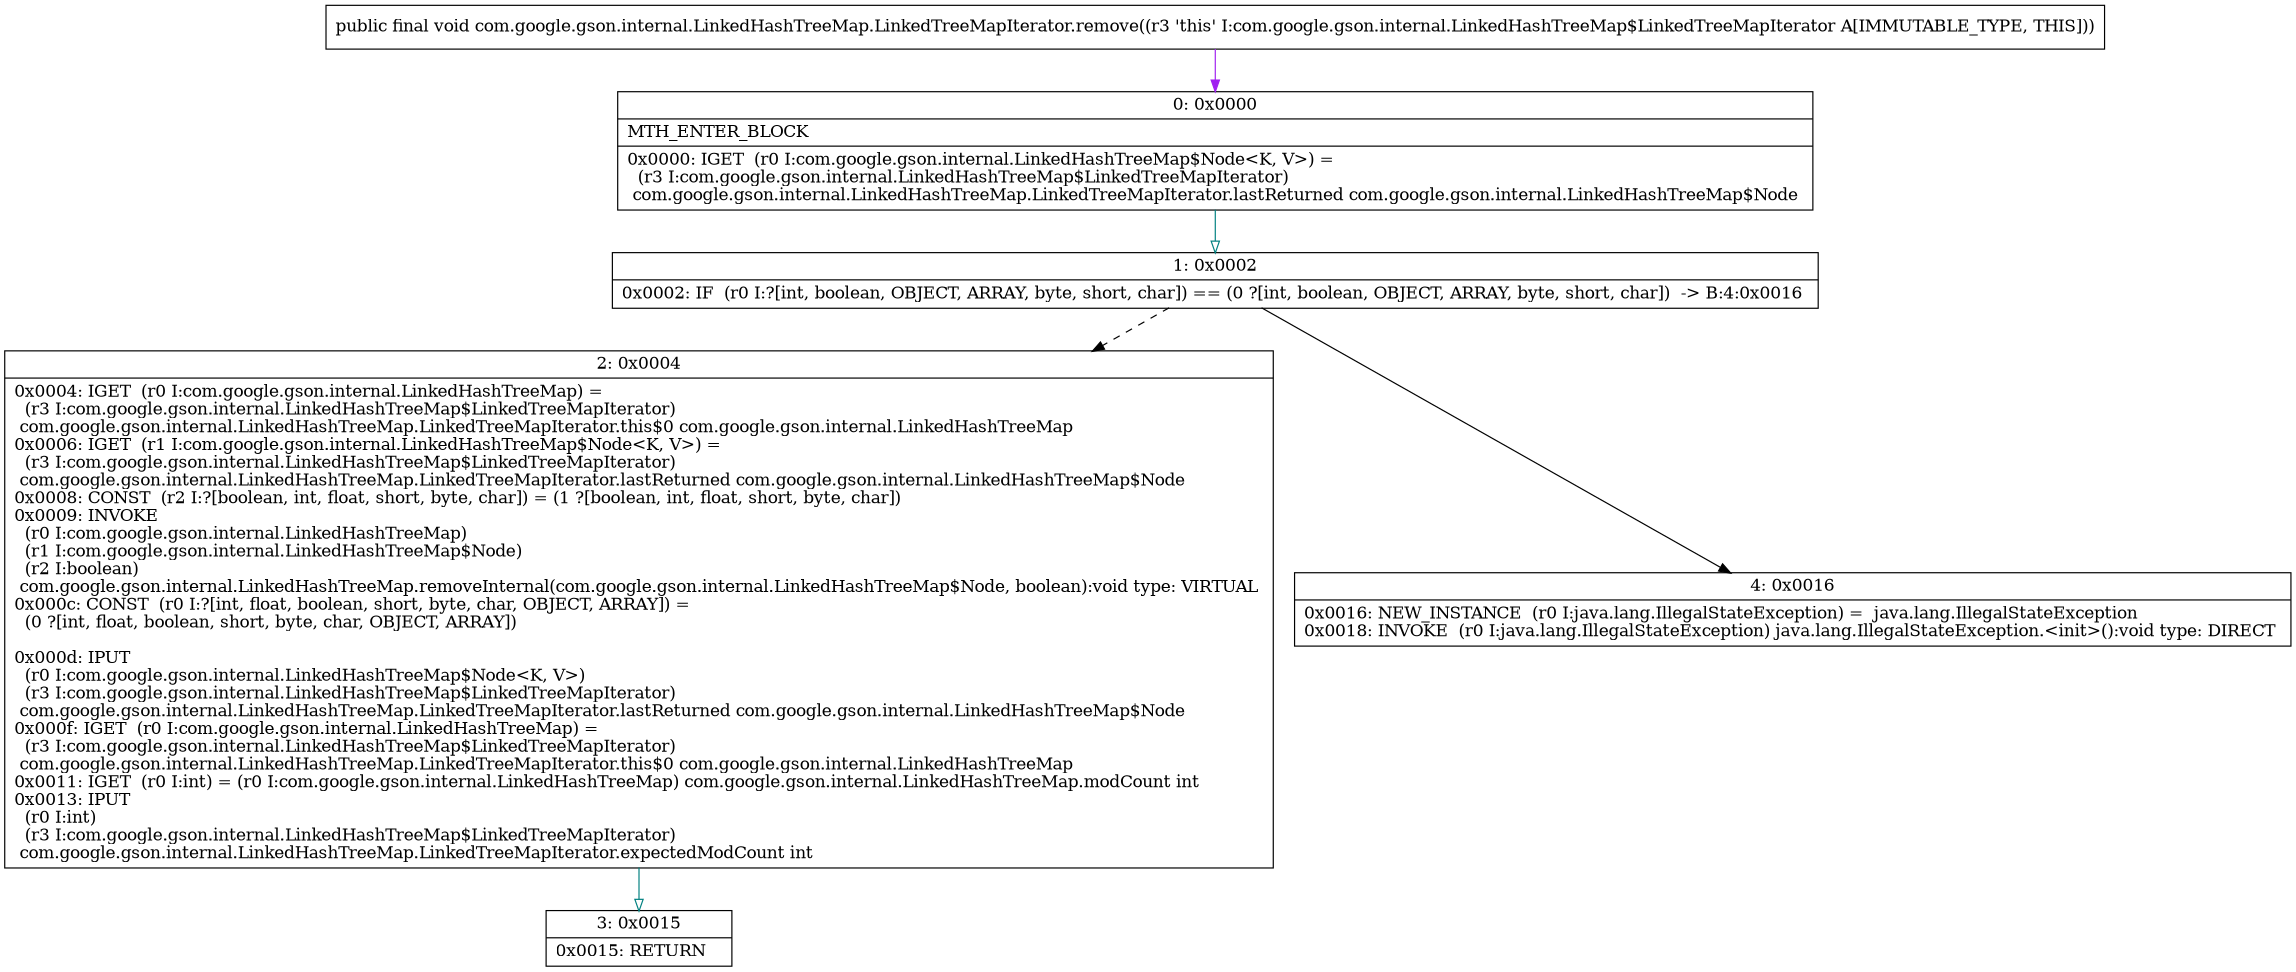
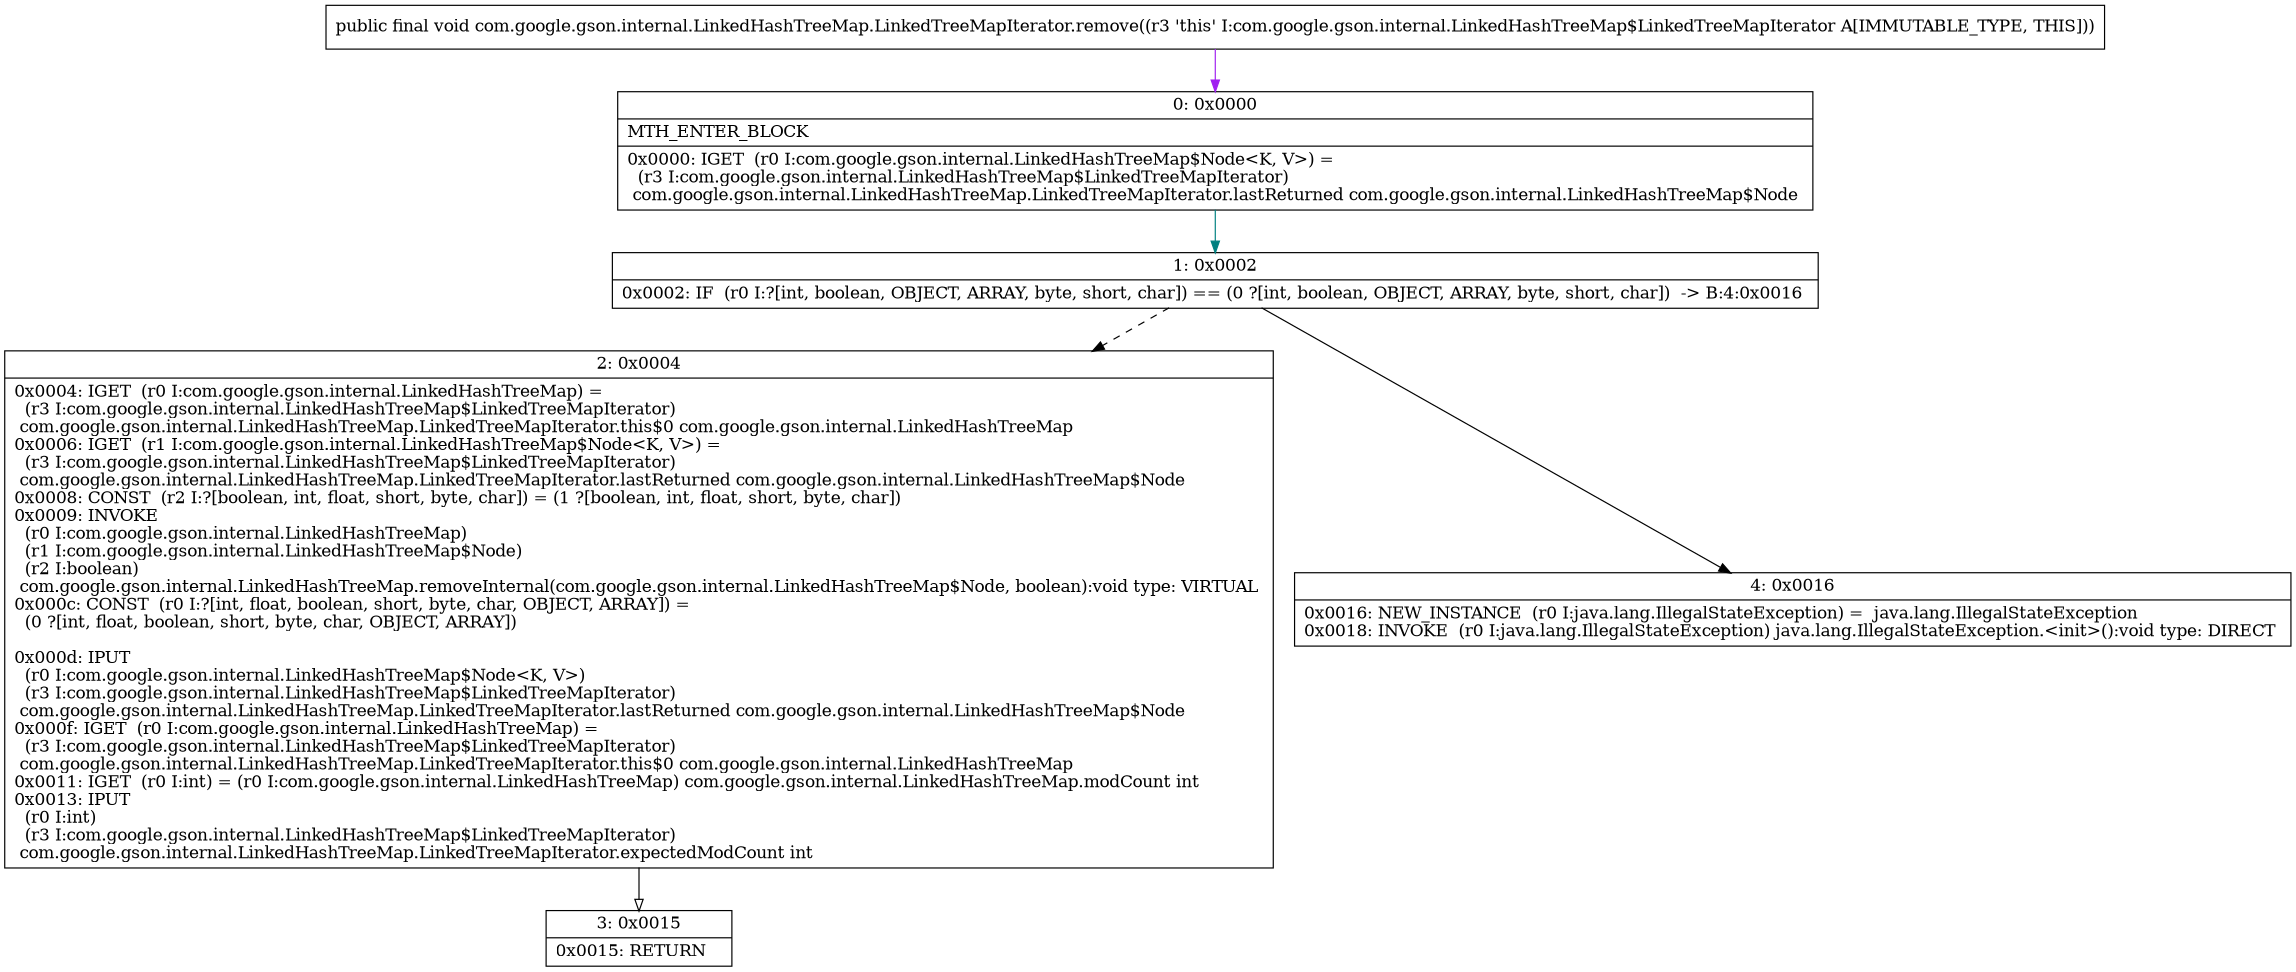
edge "0: 0x0000" -> "1: 0x0002": arrowhead onormal -> normal
edge "2: 0x0004" -> "3: 0x0015": color teal -> black
